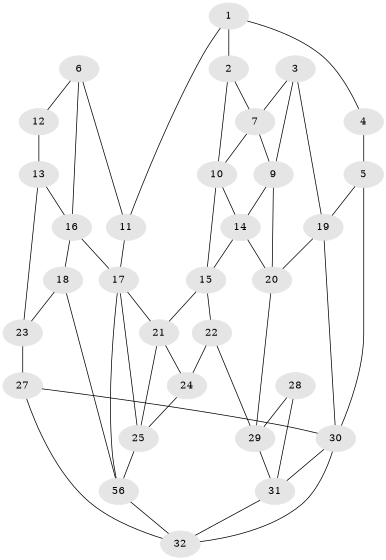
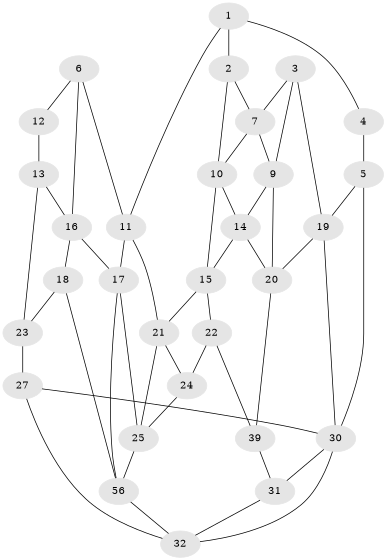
edge "17" -- "21": now "11" -- "21"
node "28": removed
node "29": label "29" -> "39"
